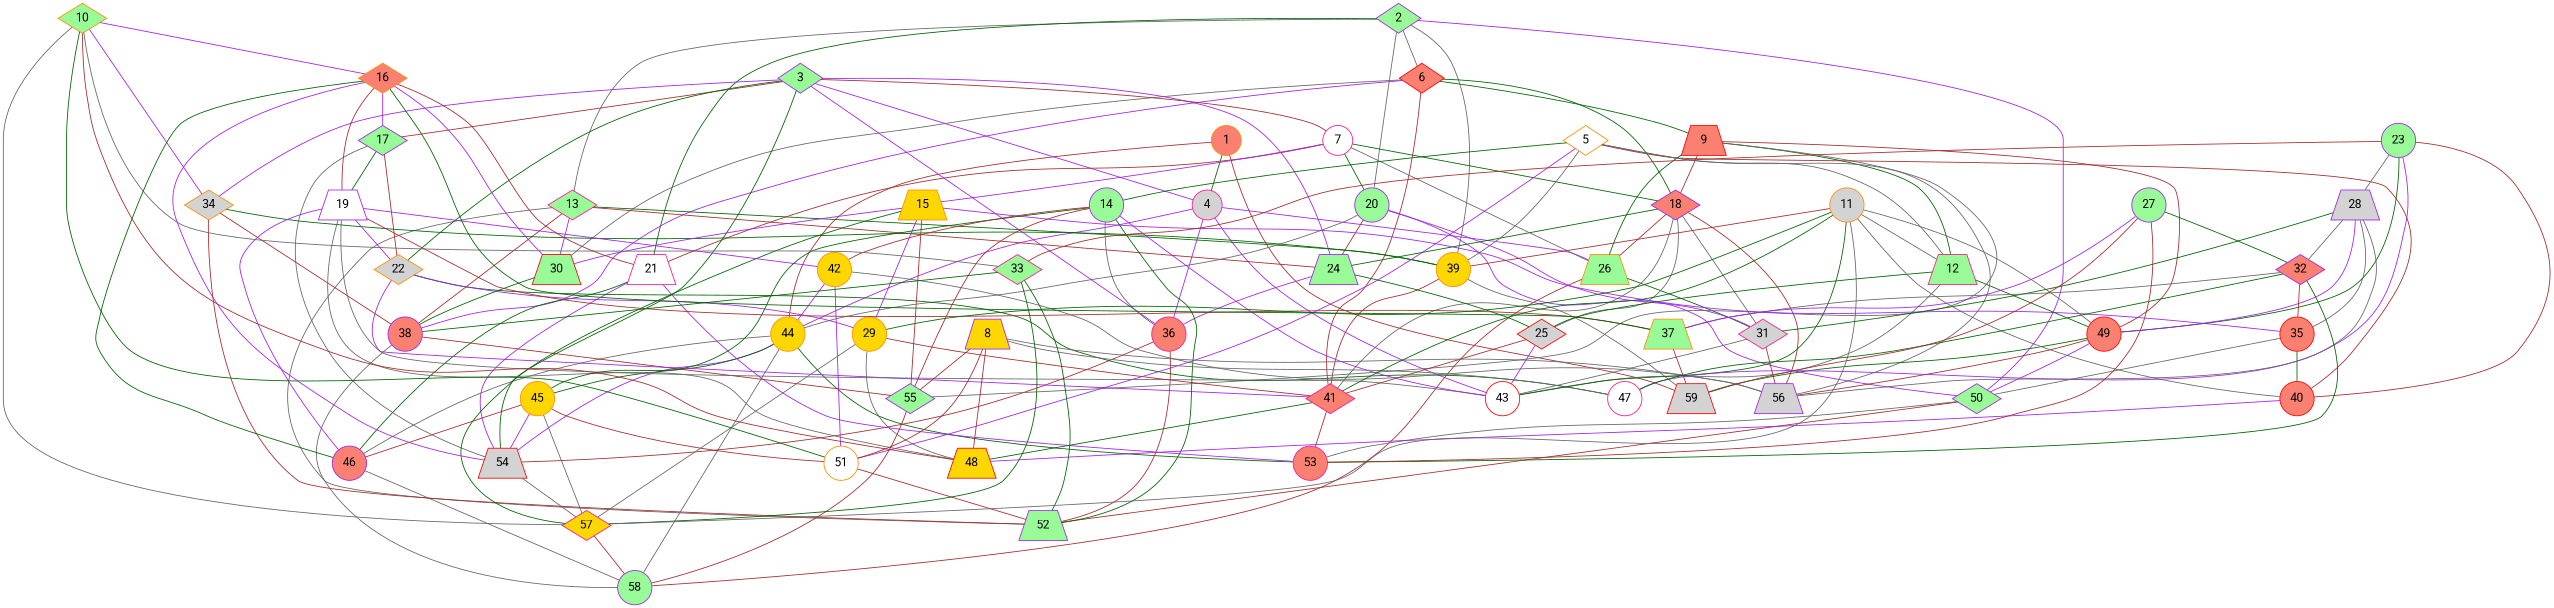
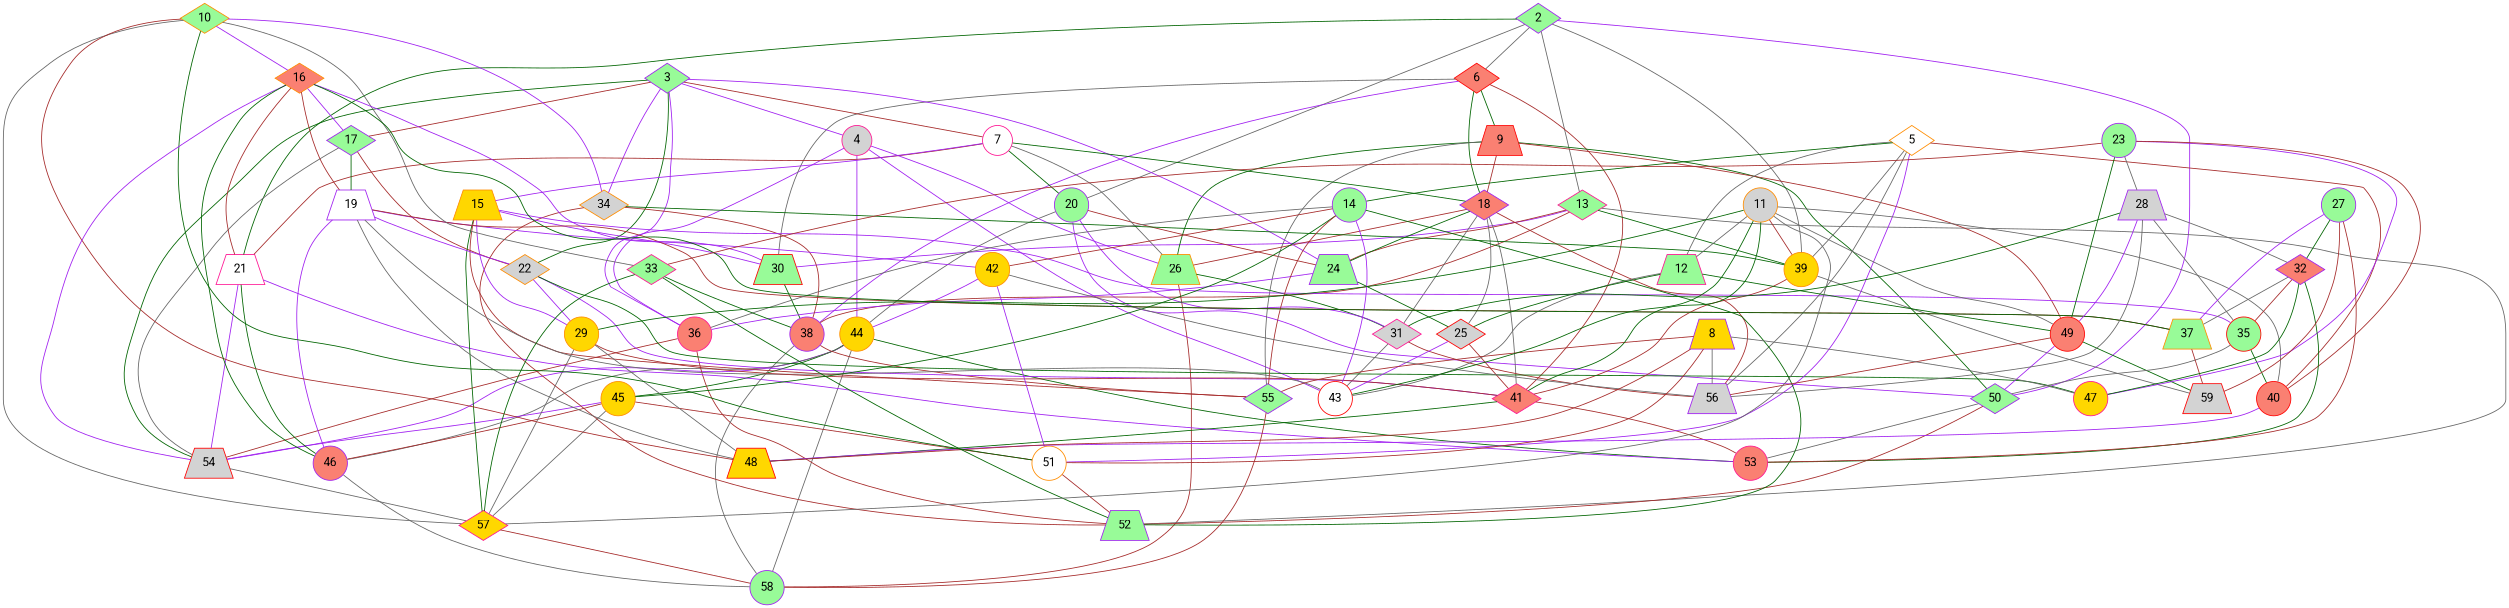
node "1": removed
edge "9" -- "12": now "9" -- "50"
node "35": fillcolor salmon -> palegreen
node "47": fillcolor white -> gold
